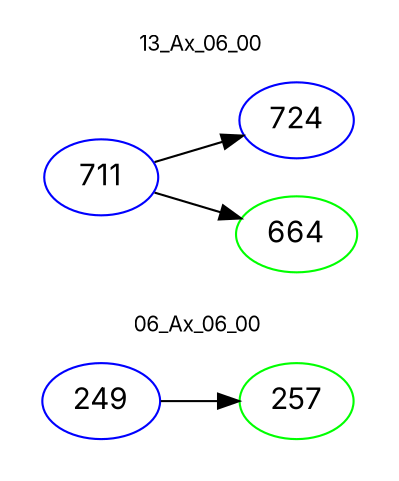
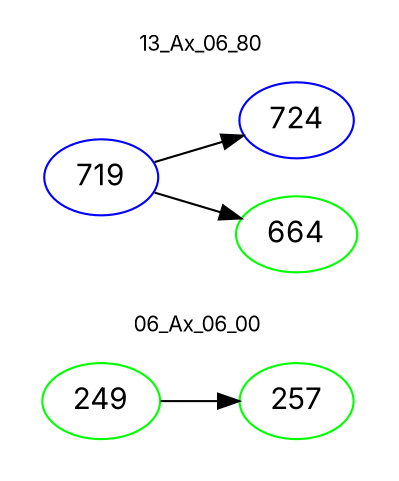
cluster "13_Ax_06_00": label "13_Ax_06_00" -> "13_Ax_06_80"
node "711": label "711" -> "719"
node "249": color blue -> green
